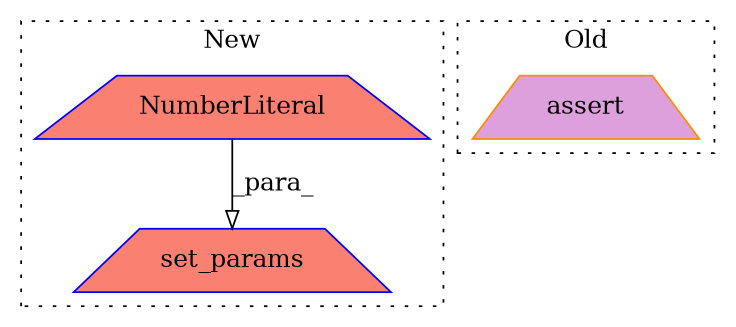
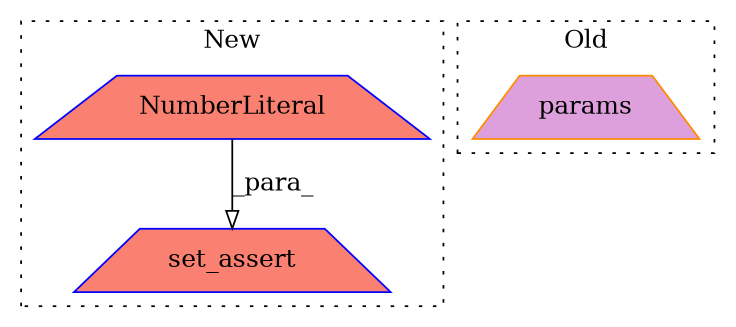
node "assert": label "assert" -> "params"
node "set_params": label "set_params" -> "set_assert"
